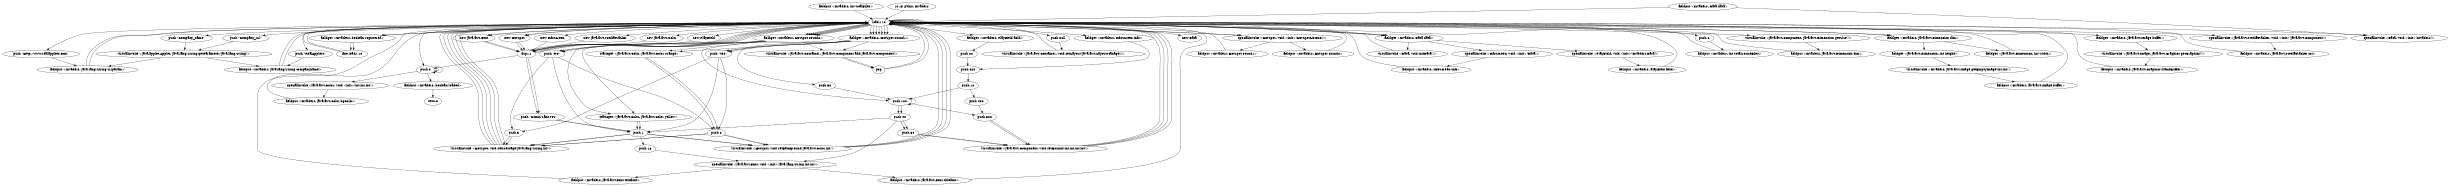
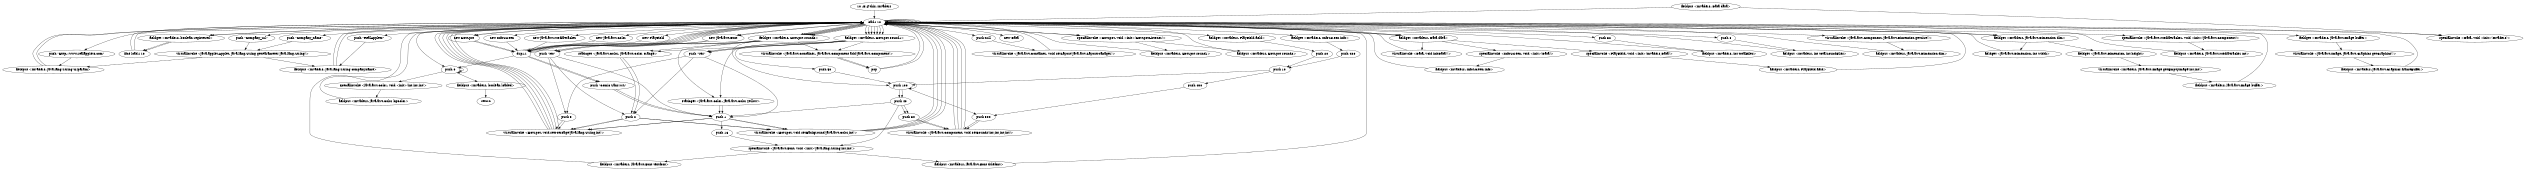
node "push 32": added
edge "push 20" -> "push 420": now "push 20" -> "push 10"
